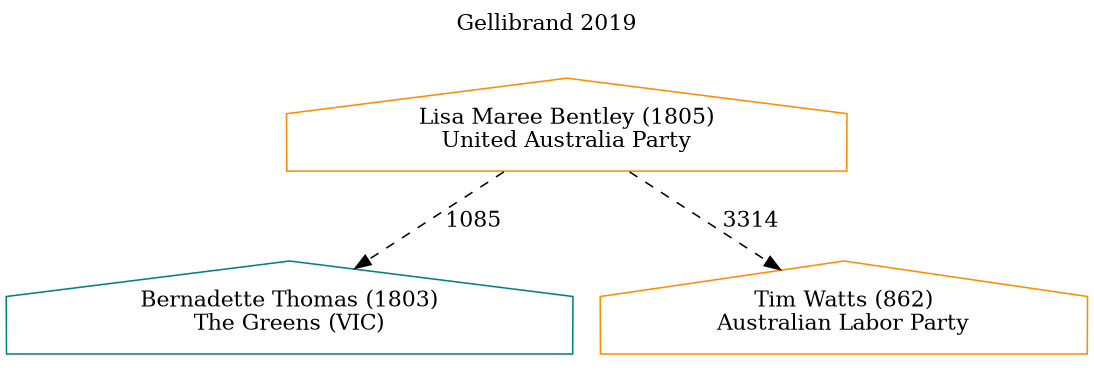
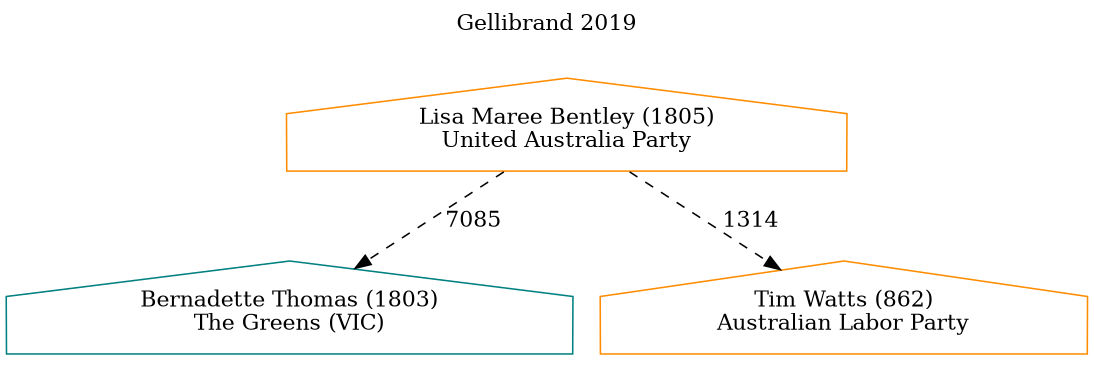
edge "Lisa Maree Bentley (1805) United Australia Party" -> "Bernadette Thomas (1803) The Greens (VIC)": label "1085" -> "7085"
edge "Lisa Maree Bentley (1805) United Australia Party" -> "Tim Watts (862) Australian Labor Party": label "3314" -> "1314"
